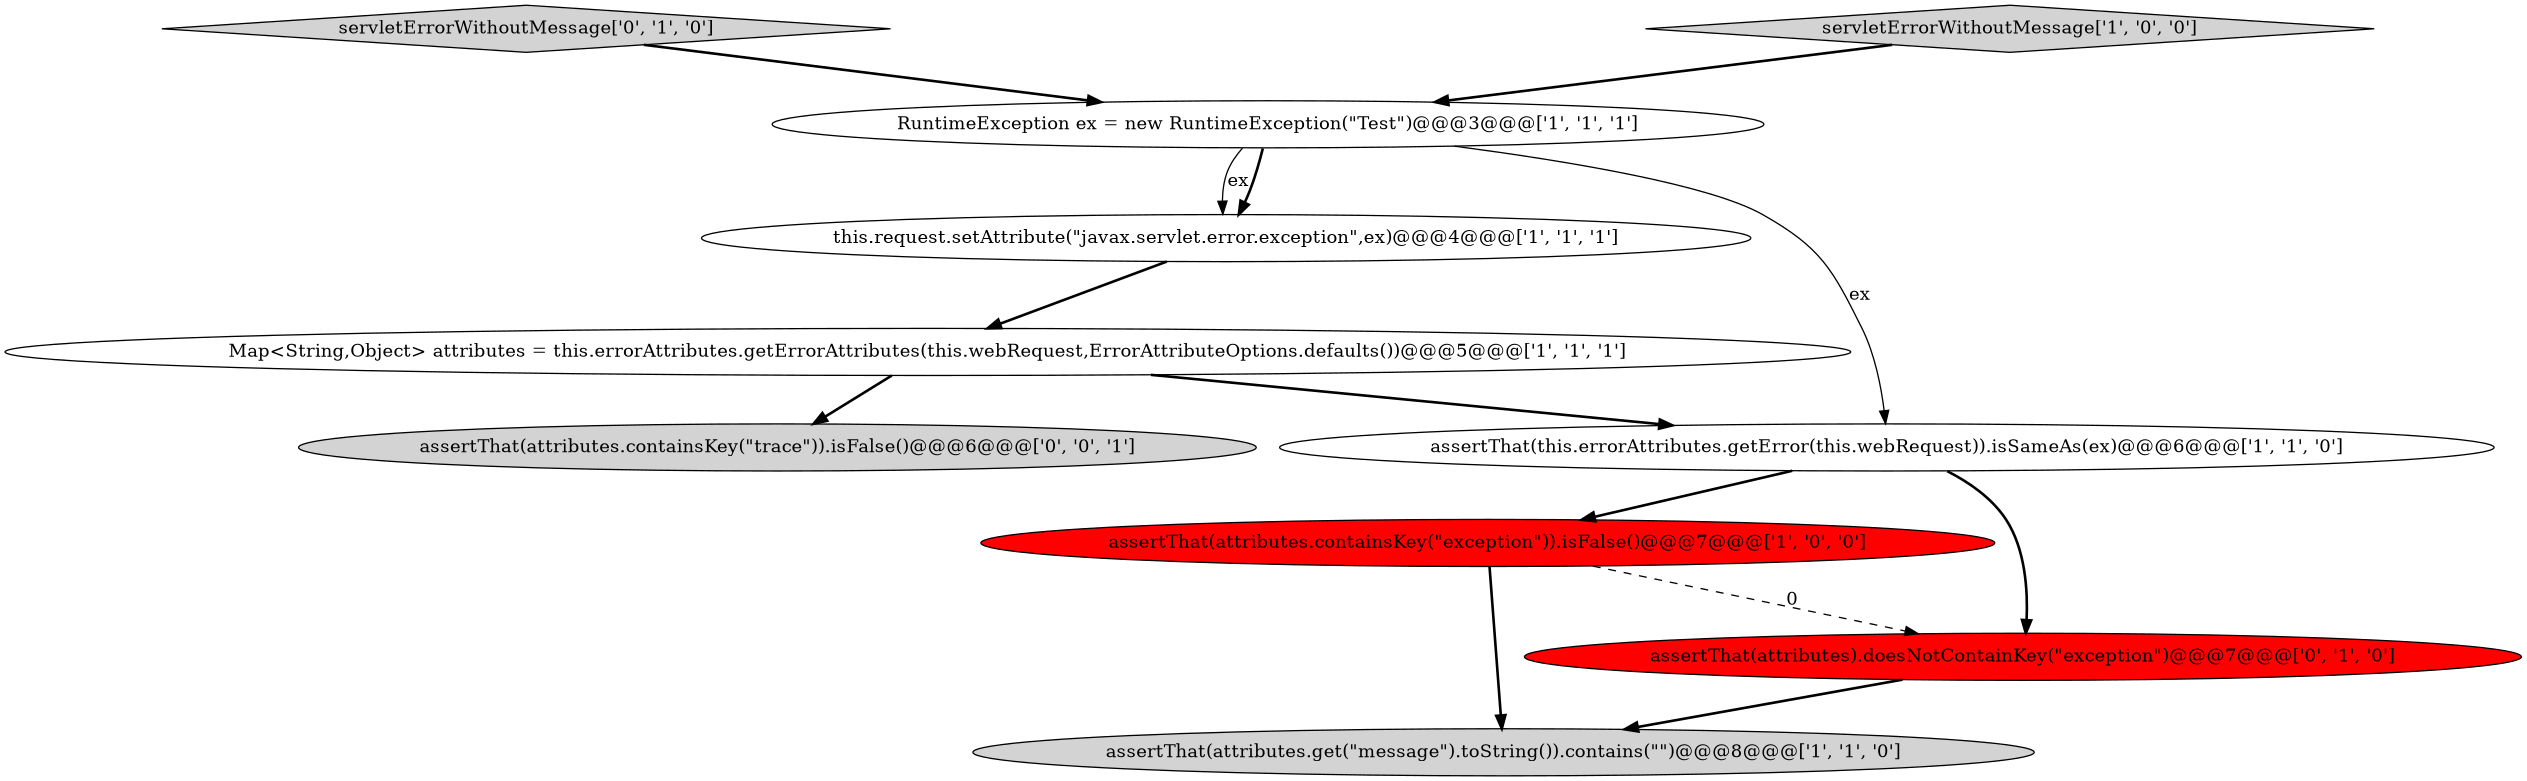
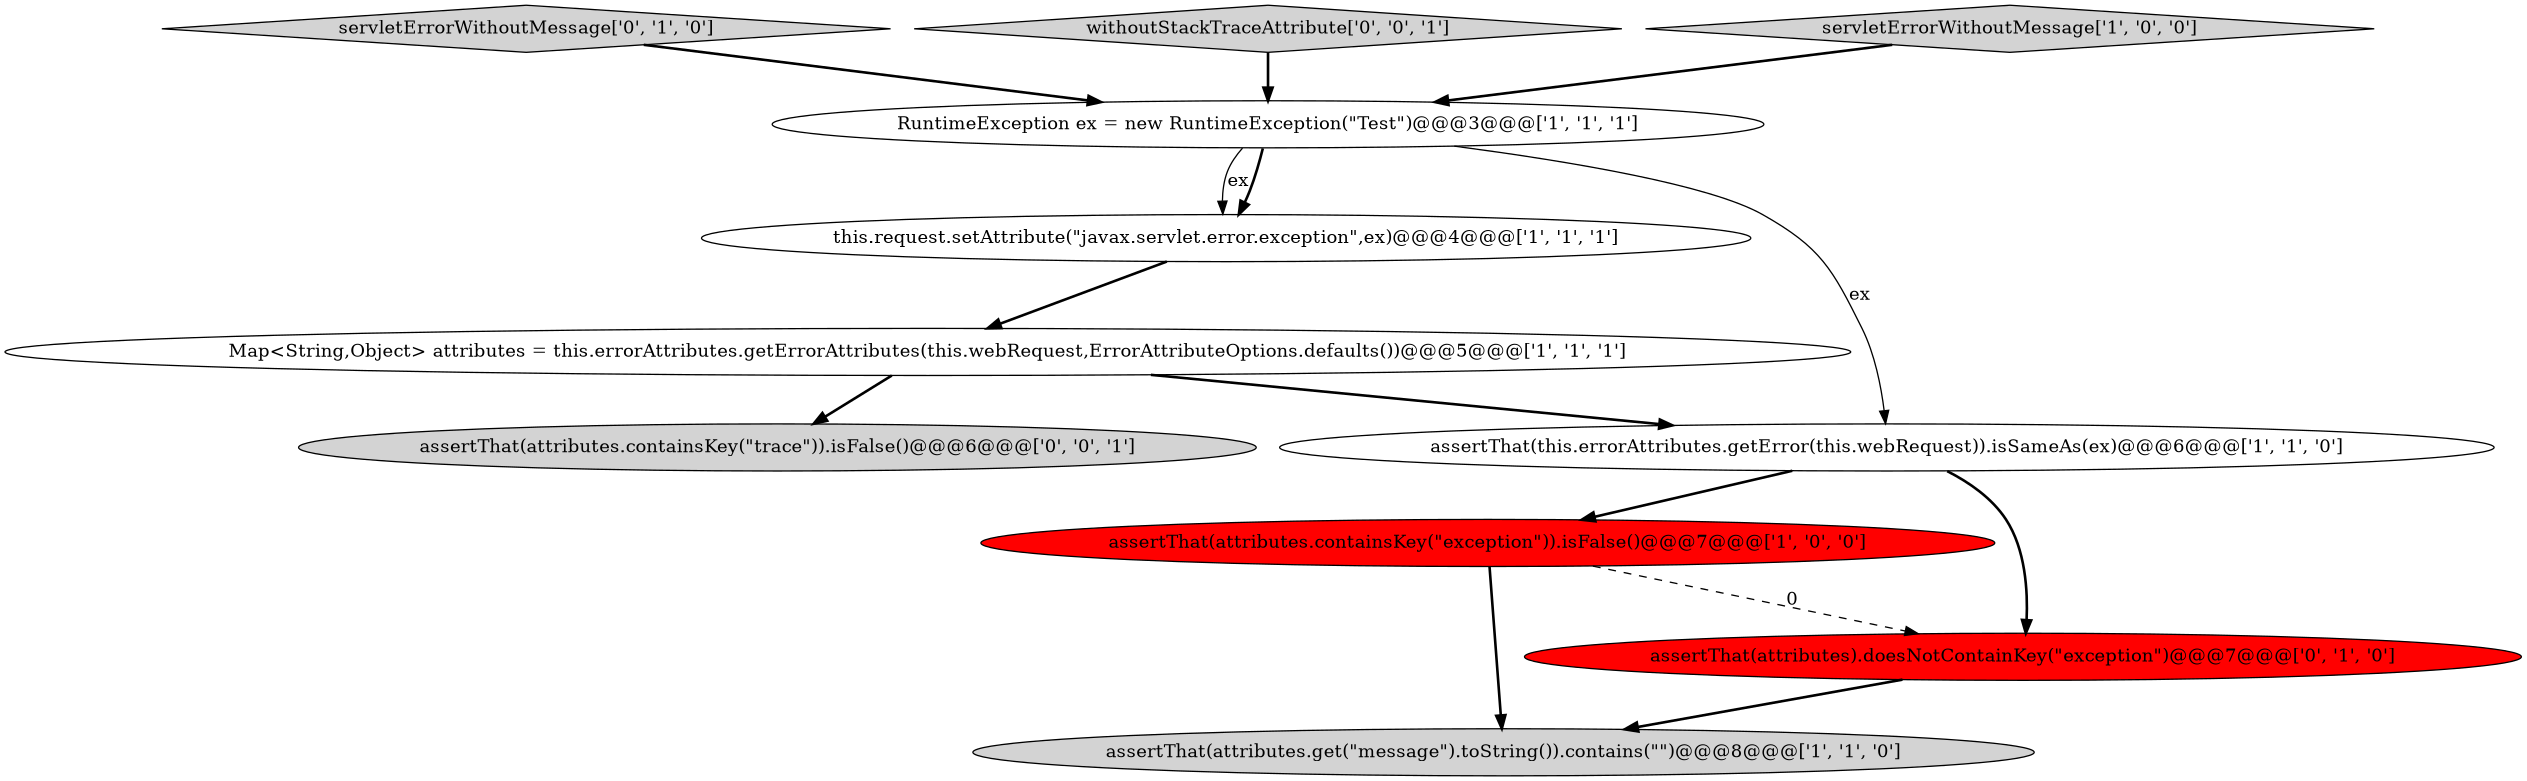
node "withoutStackTraceAttribute['0', '0', '1']": added
